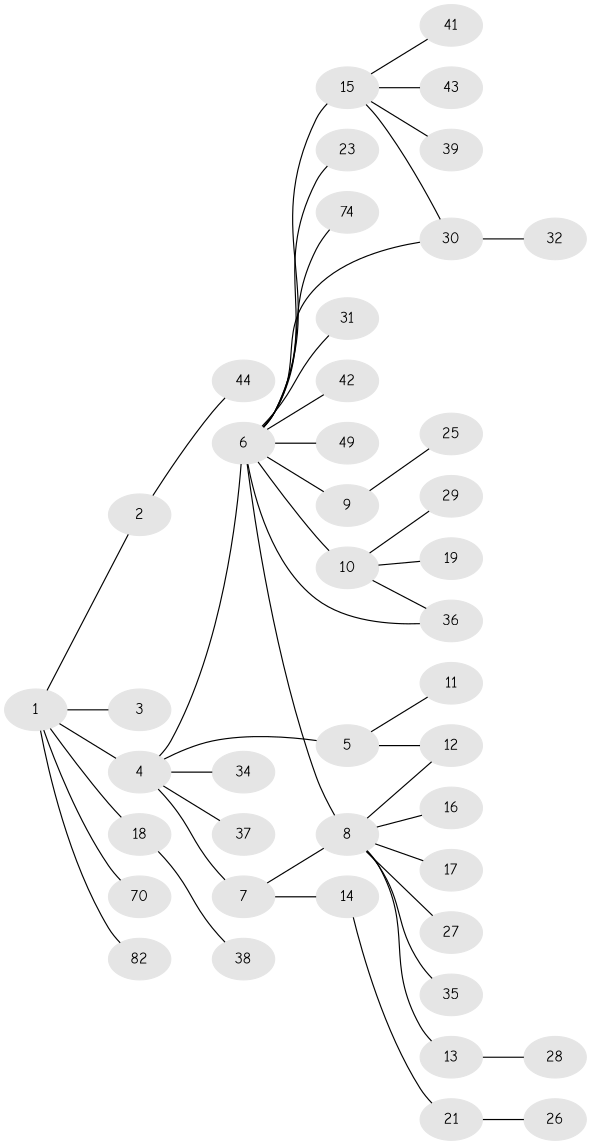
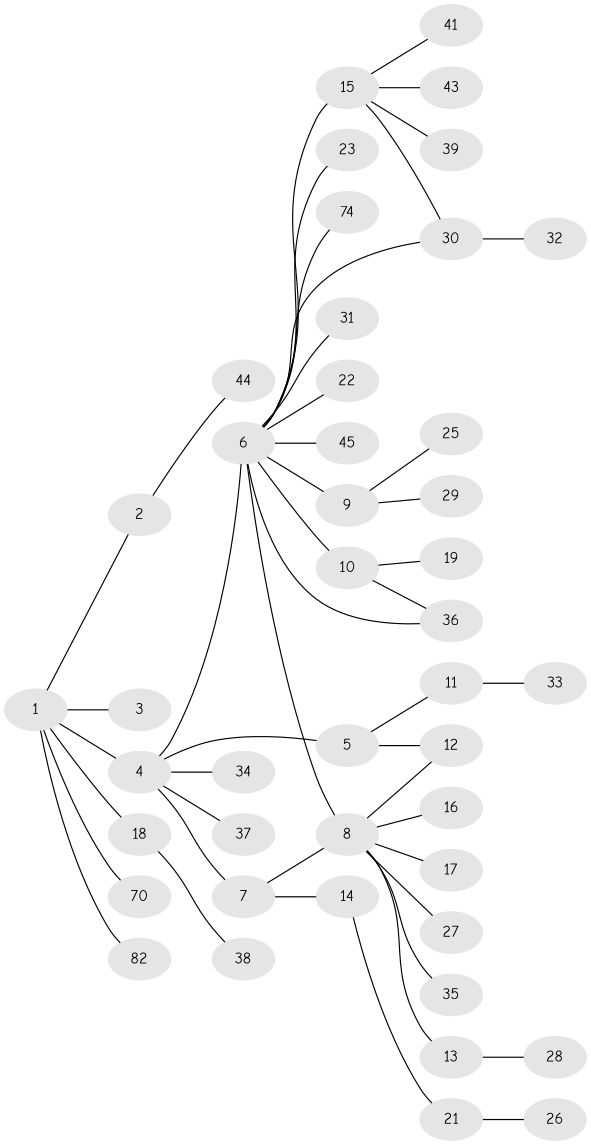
node "42": label "42" -> "22"
node "49": label "49" -> "45"
edge "29" -- "10": now "29" -- "9"
node "33": added
